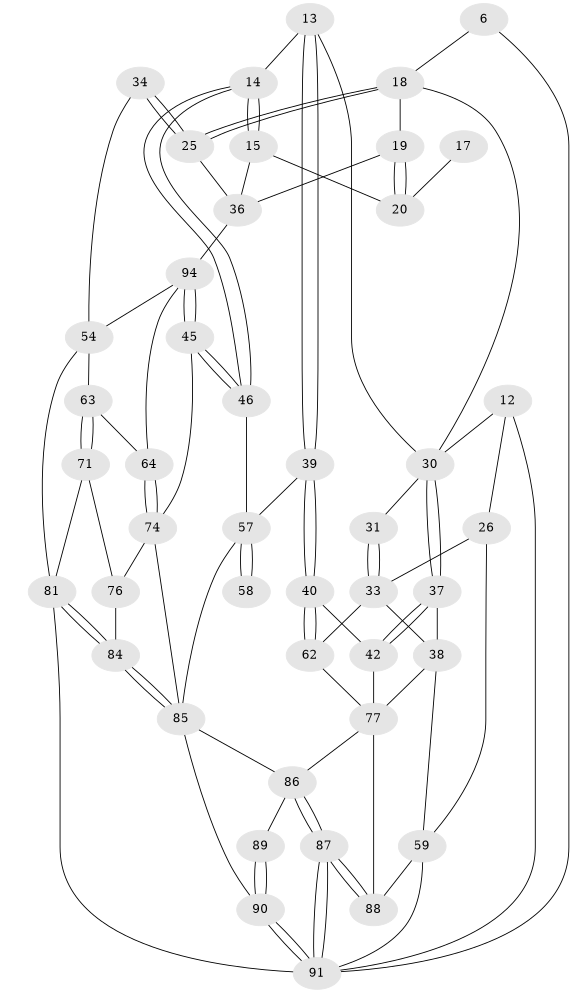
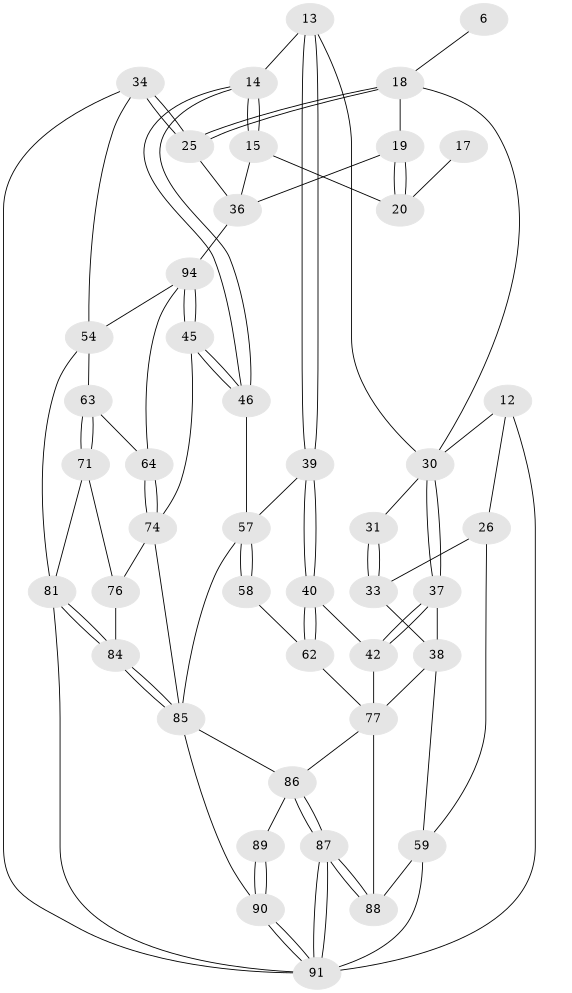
edge "6" -- "91": now "34" -- "91"
edge "33" -- "62": now "58" -- "62"
